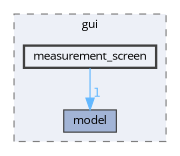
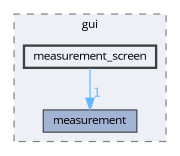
node "model": label "model" -> "measurement"
